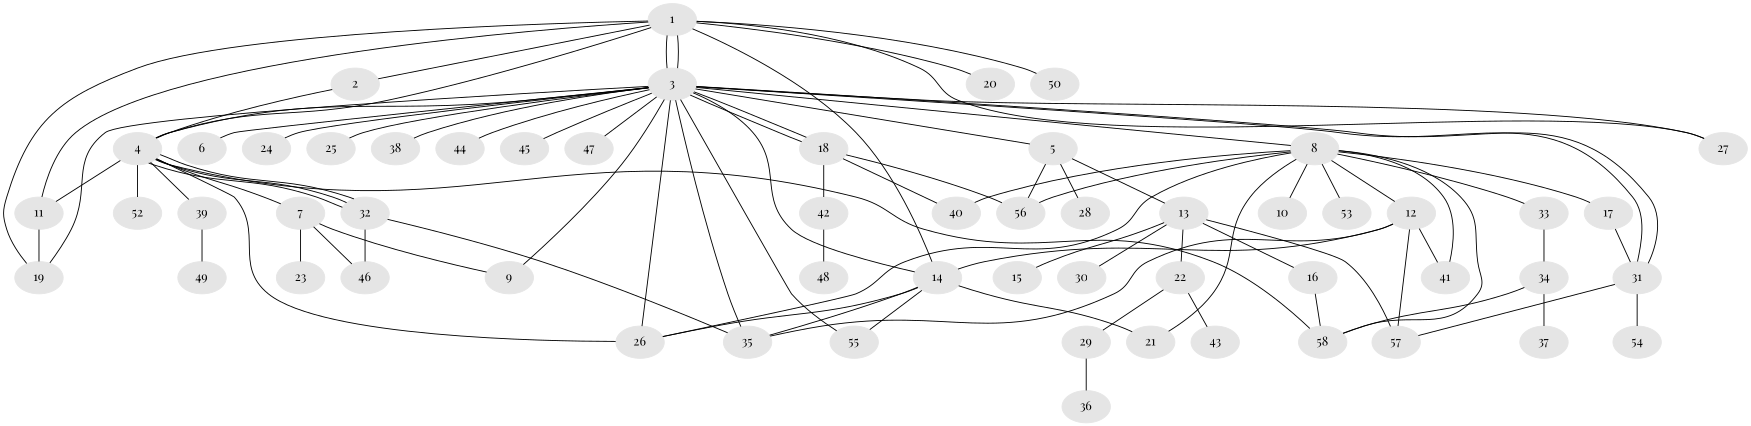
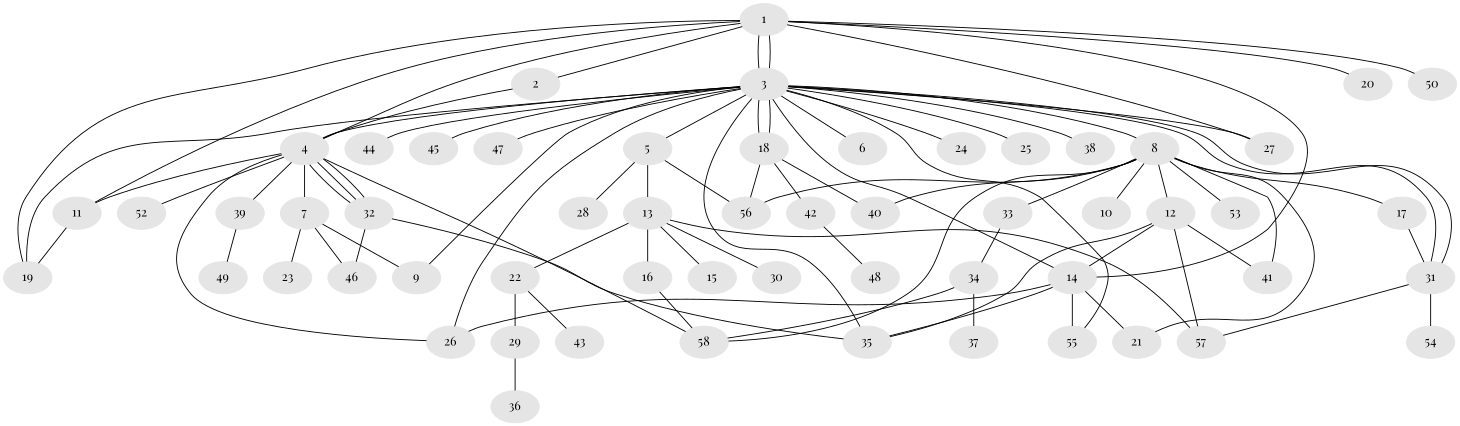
edge "8" -- "26": removed
